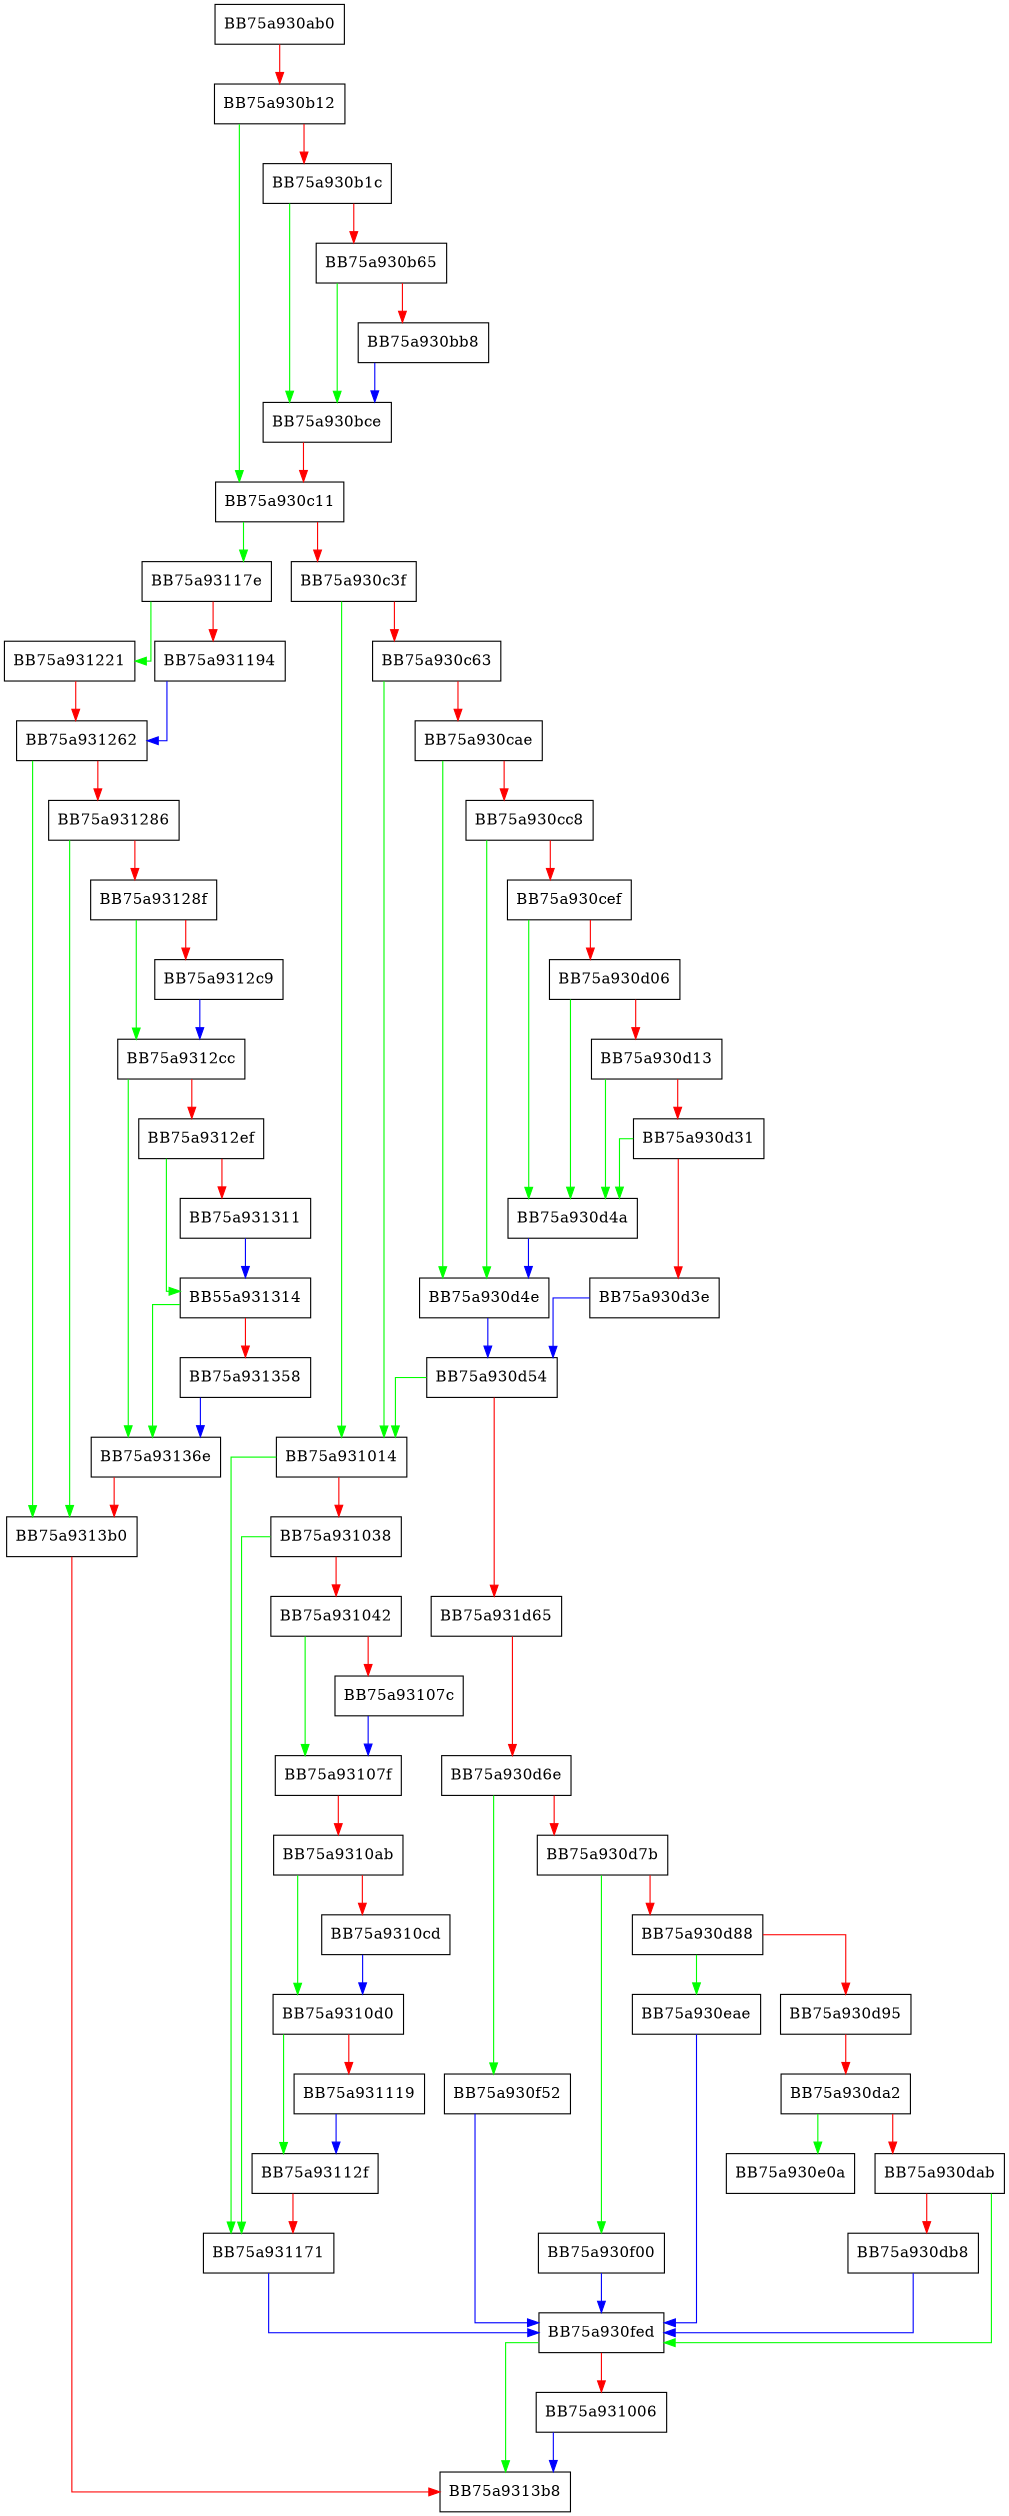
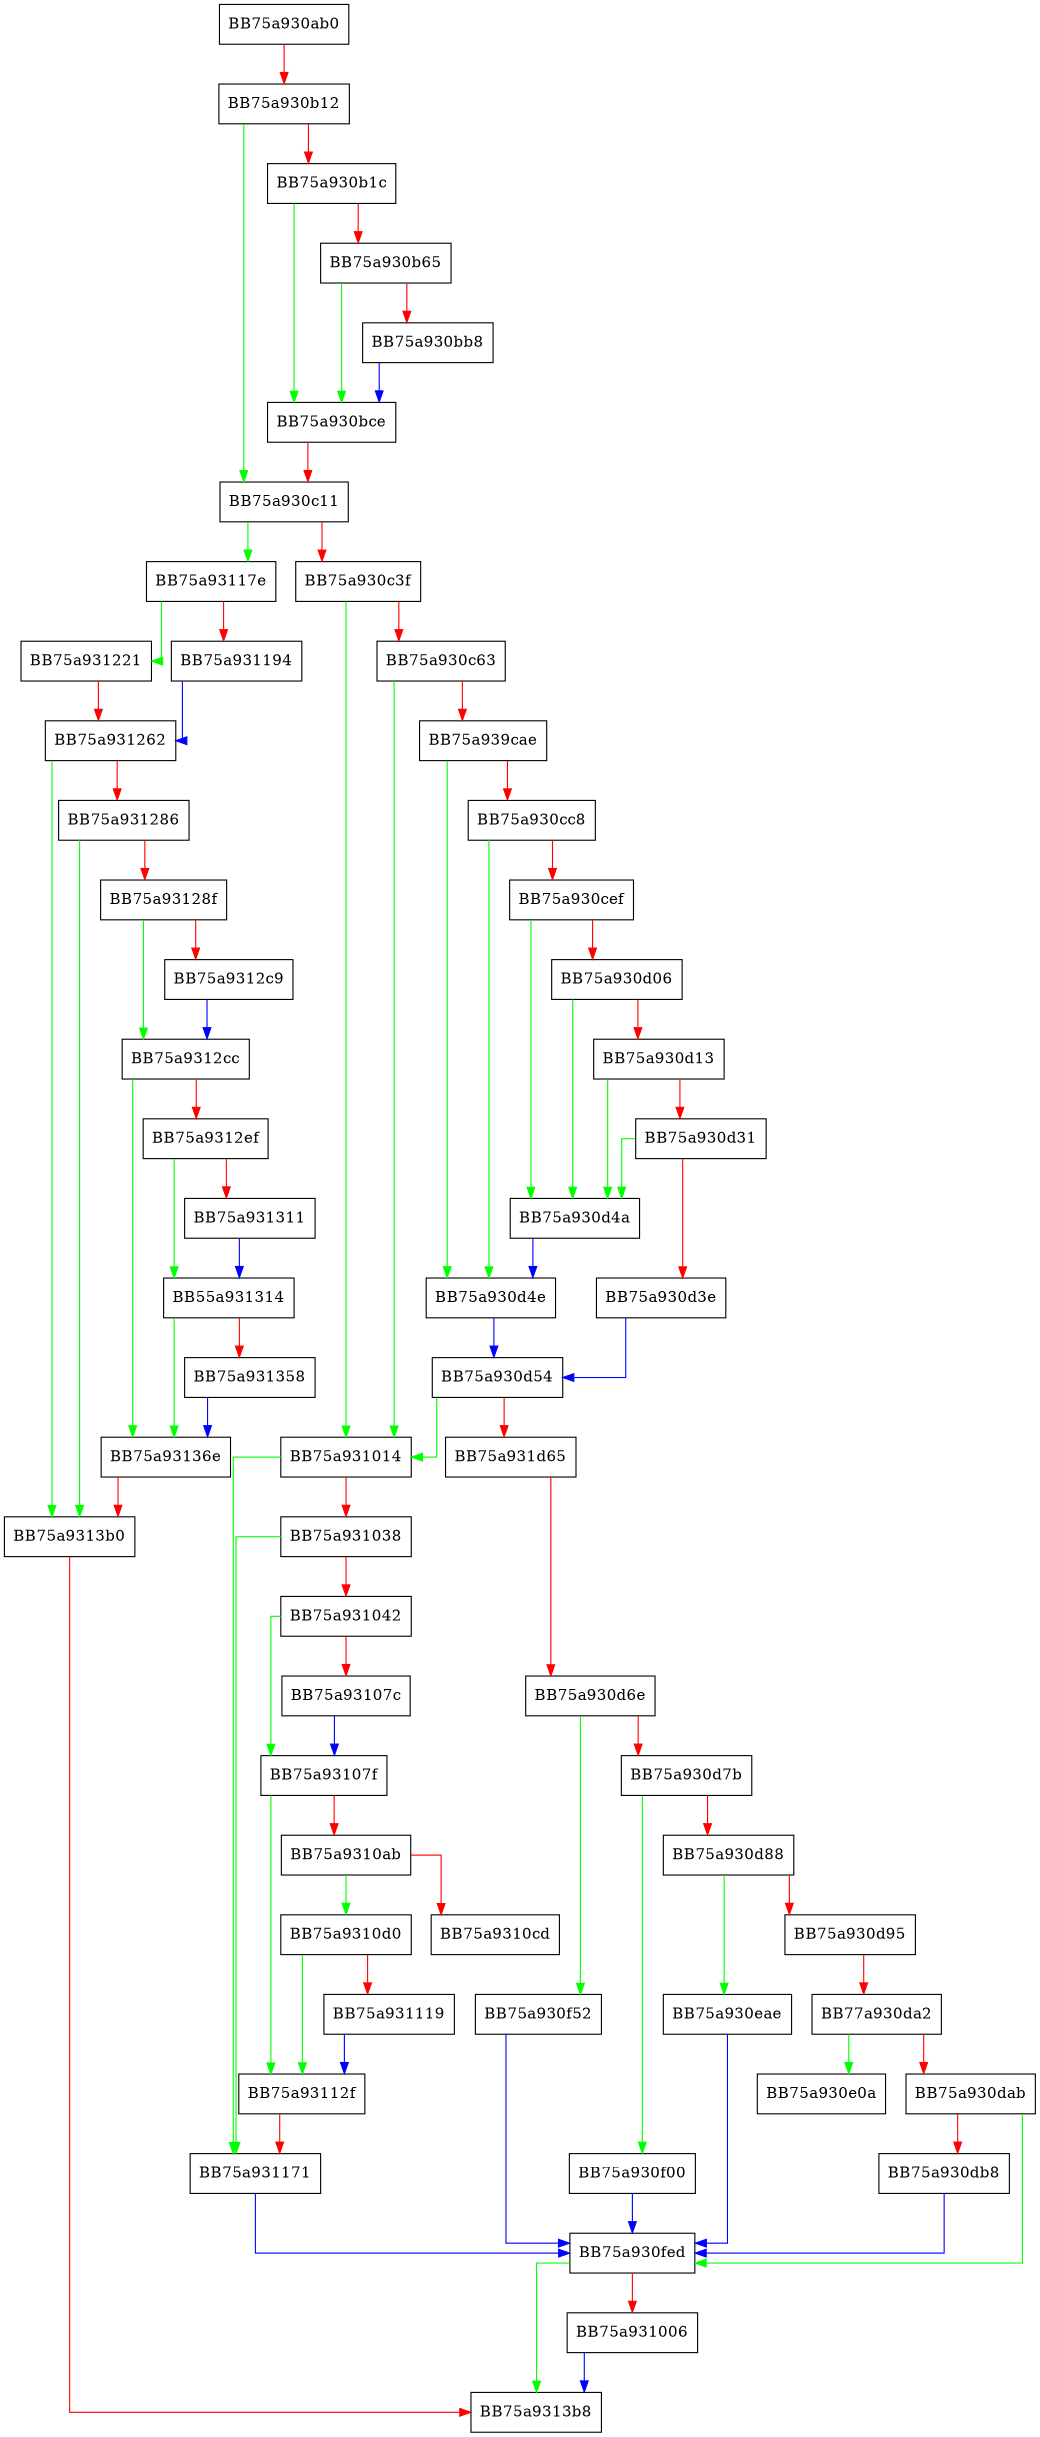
node "BB75a930cae": label "BB75a930cae" -> "BB75a939cae"
edge "BB75a93107f" -> "BB75a93112f": added
edge "BB75a9310cd" -> "BB75a9310d0": removed
node "BB75a930da2": label "BB75a930da2" -> "BB77a930da2"
